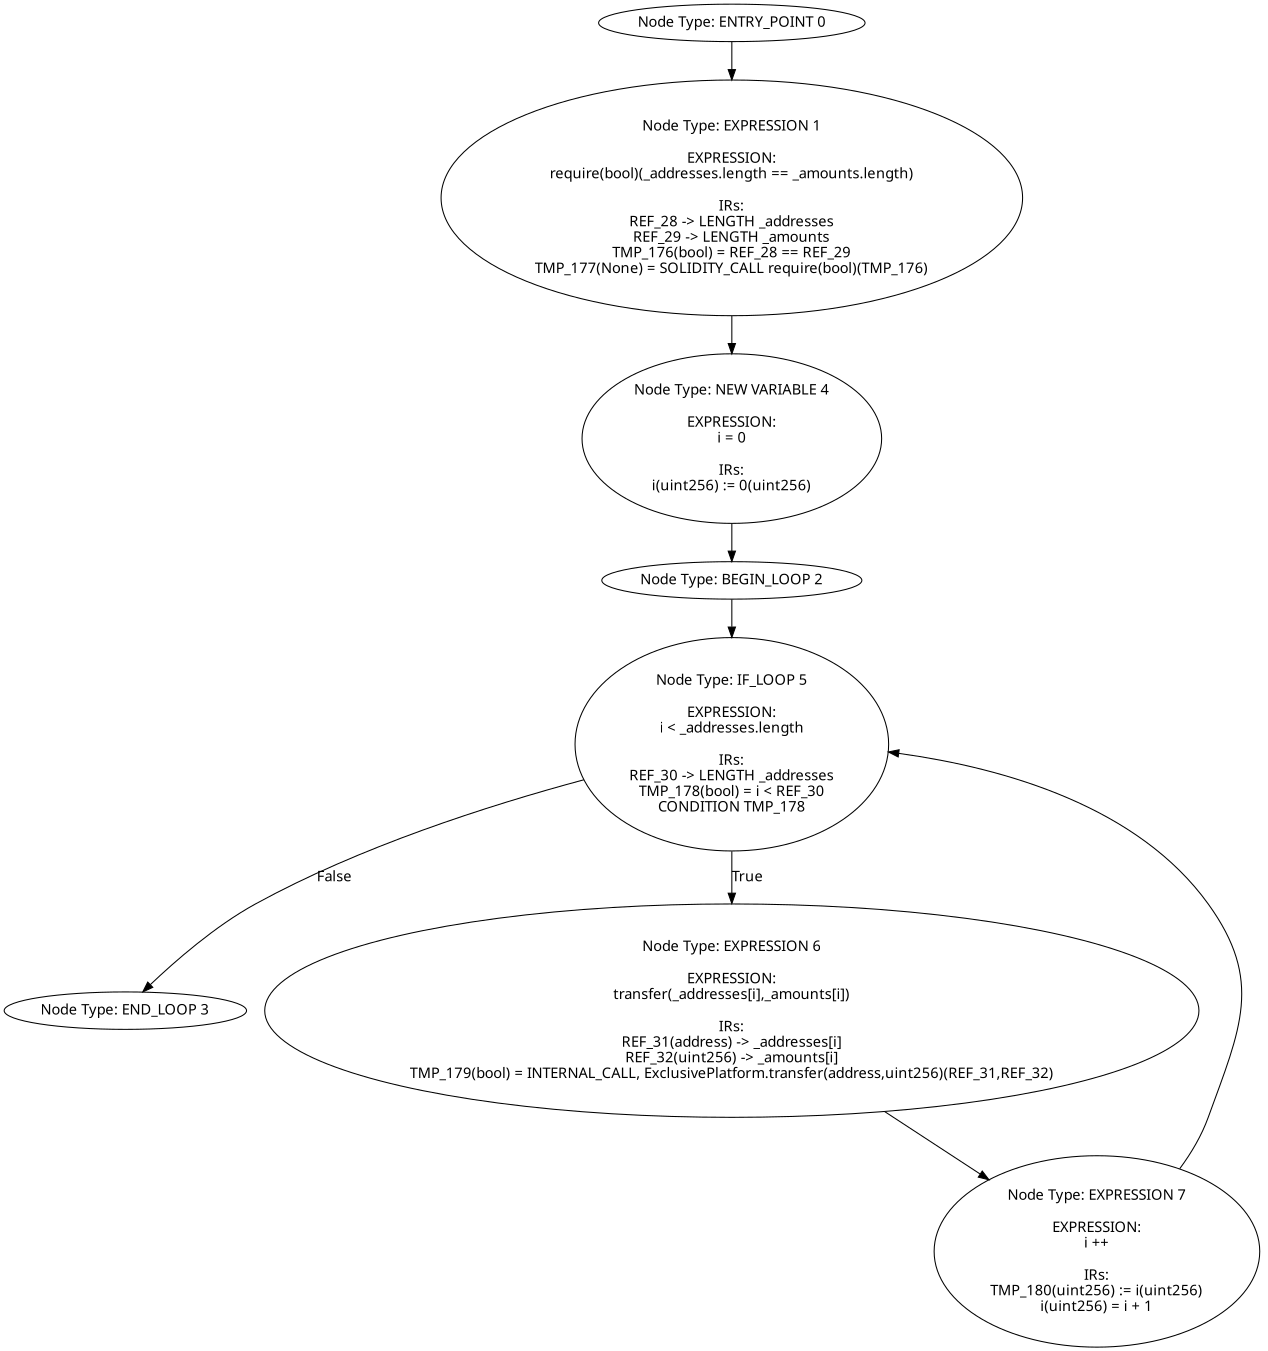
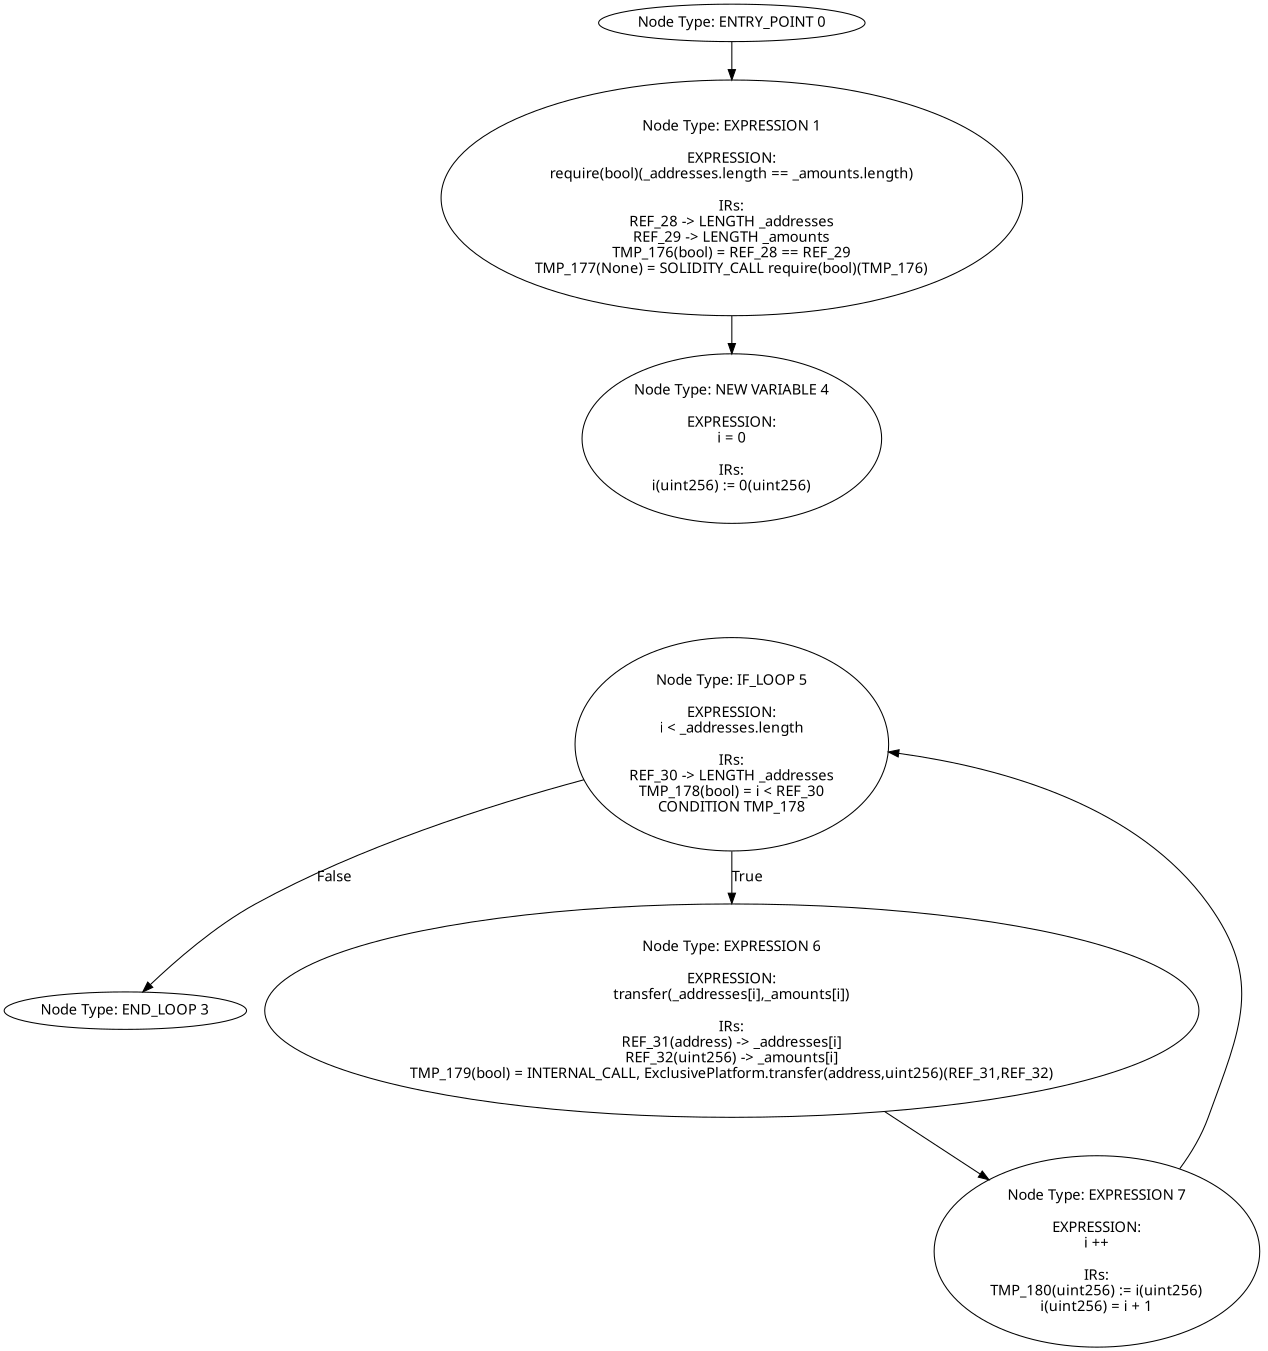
node "Node Type: BEGIN_LOOP 2": removed
